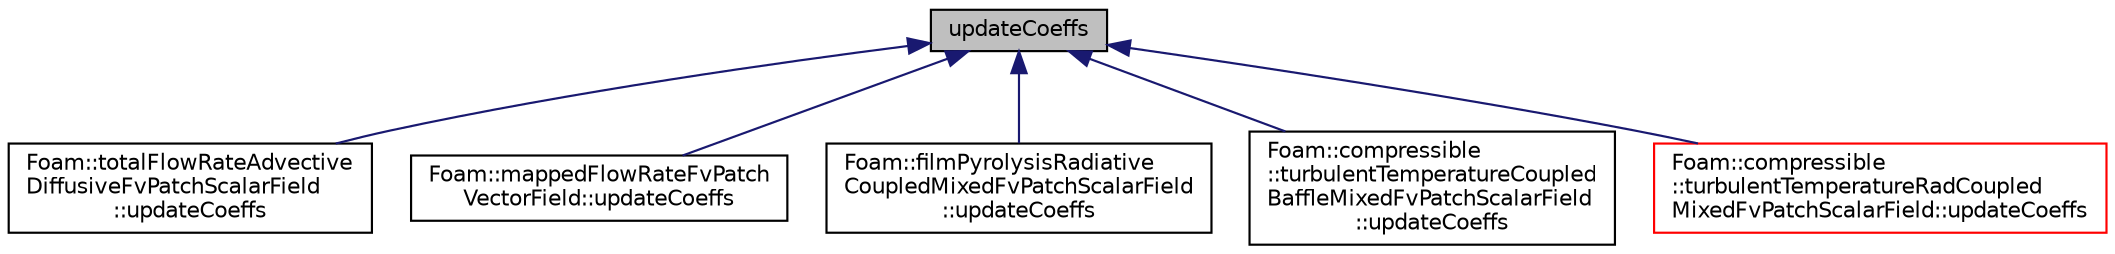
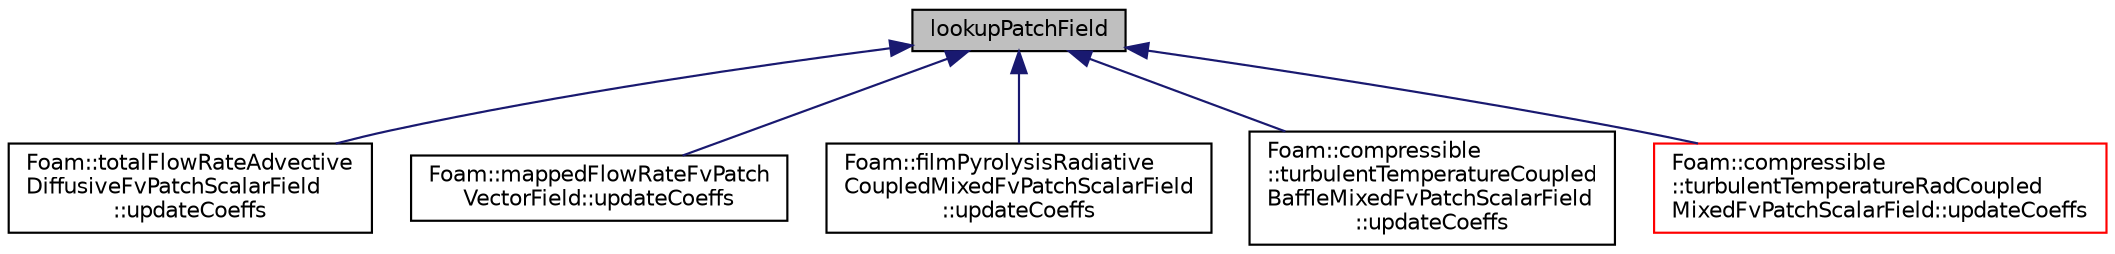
node "updateCoeffs": label "updateCoeffs" -> "lookupPatchField"
